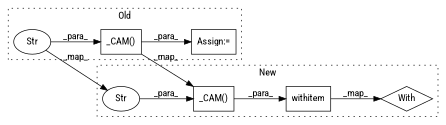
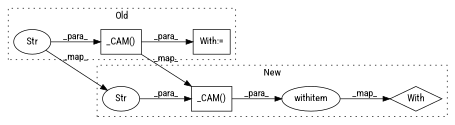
node "Assign:=": label "Assign:=" -> "With:="
node "withitem": shape box -> ellipse
